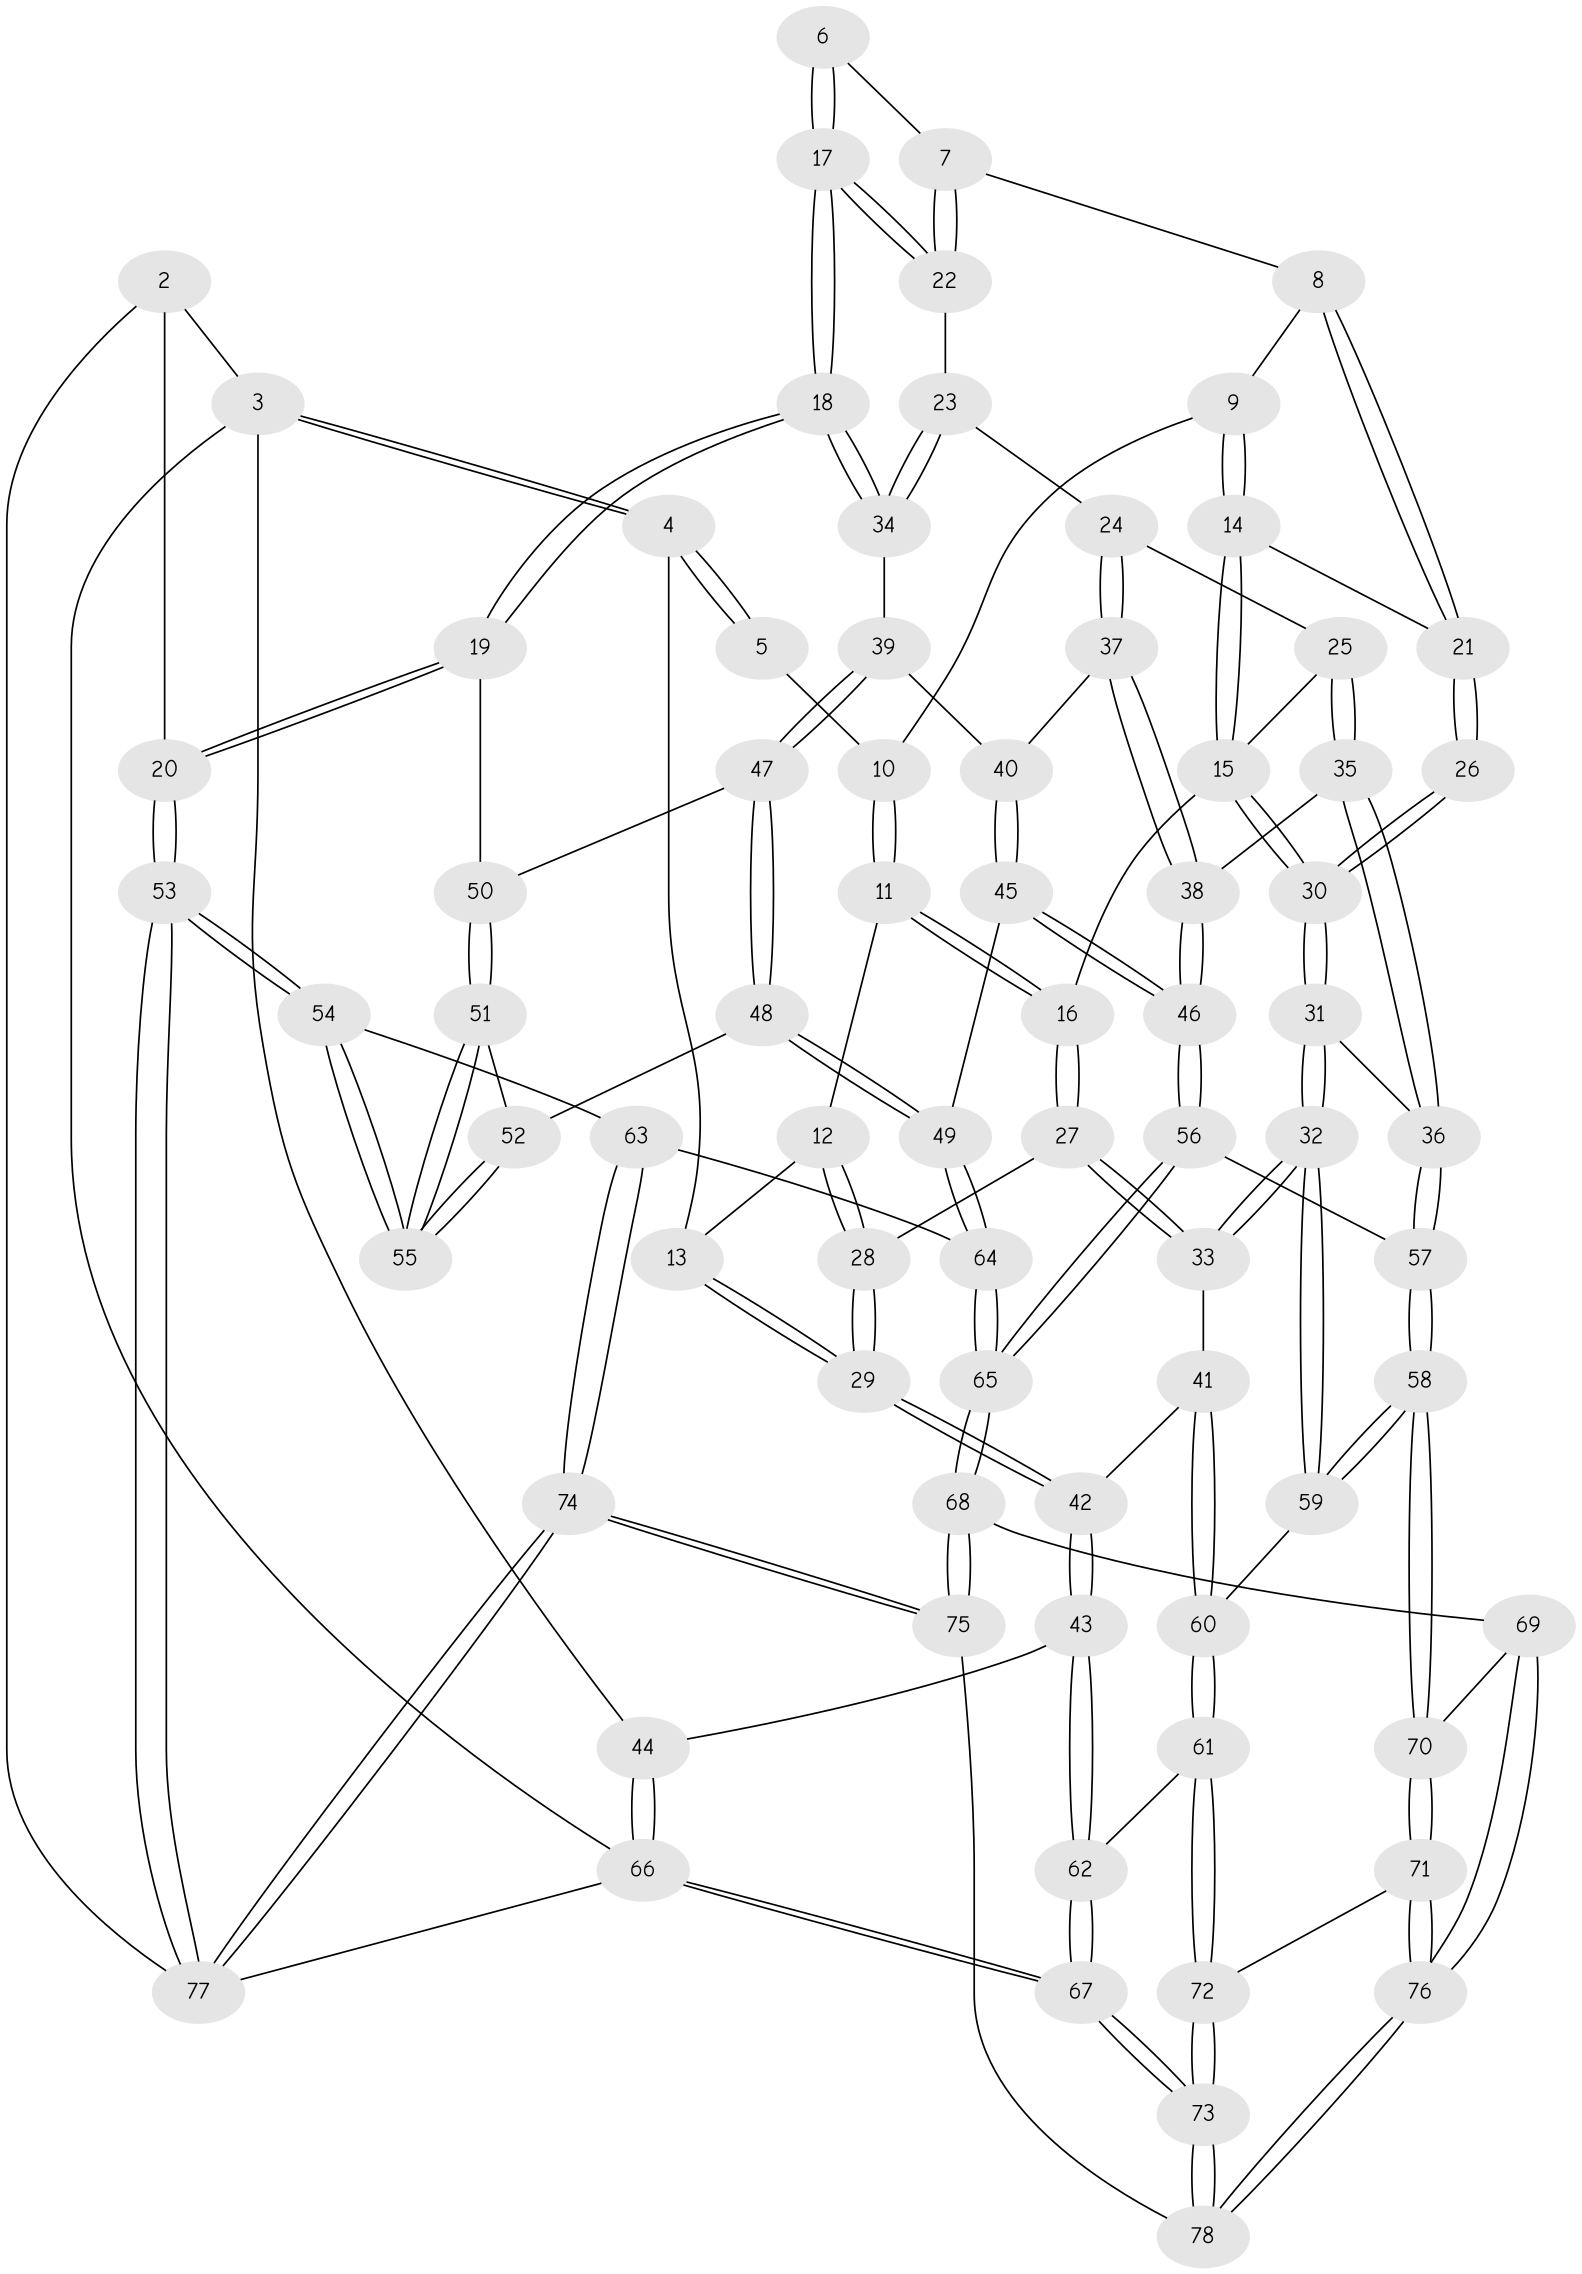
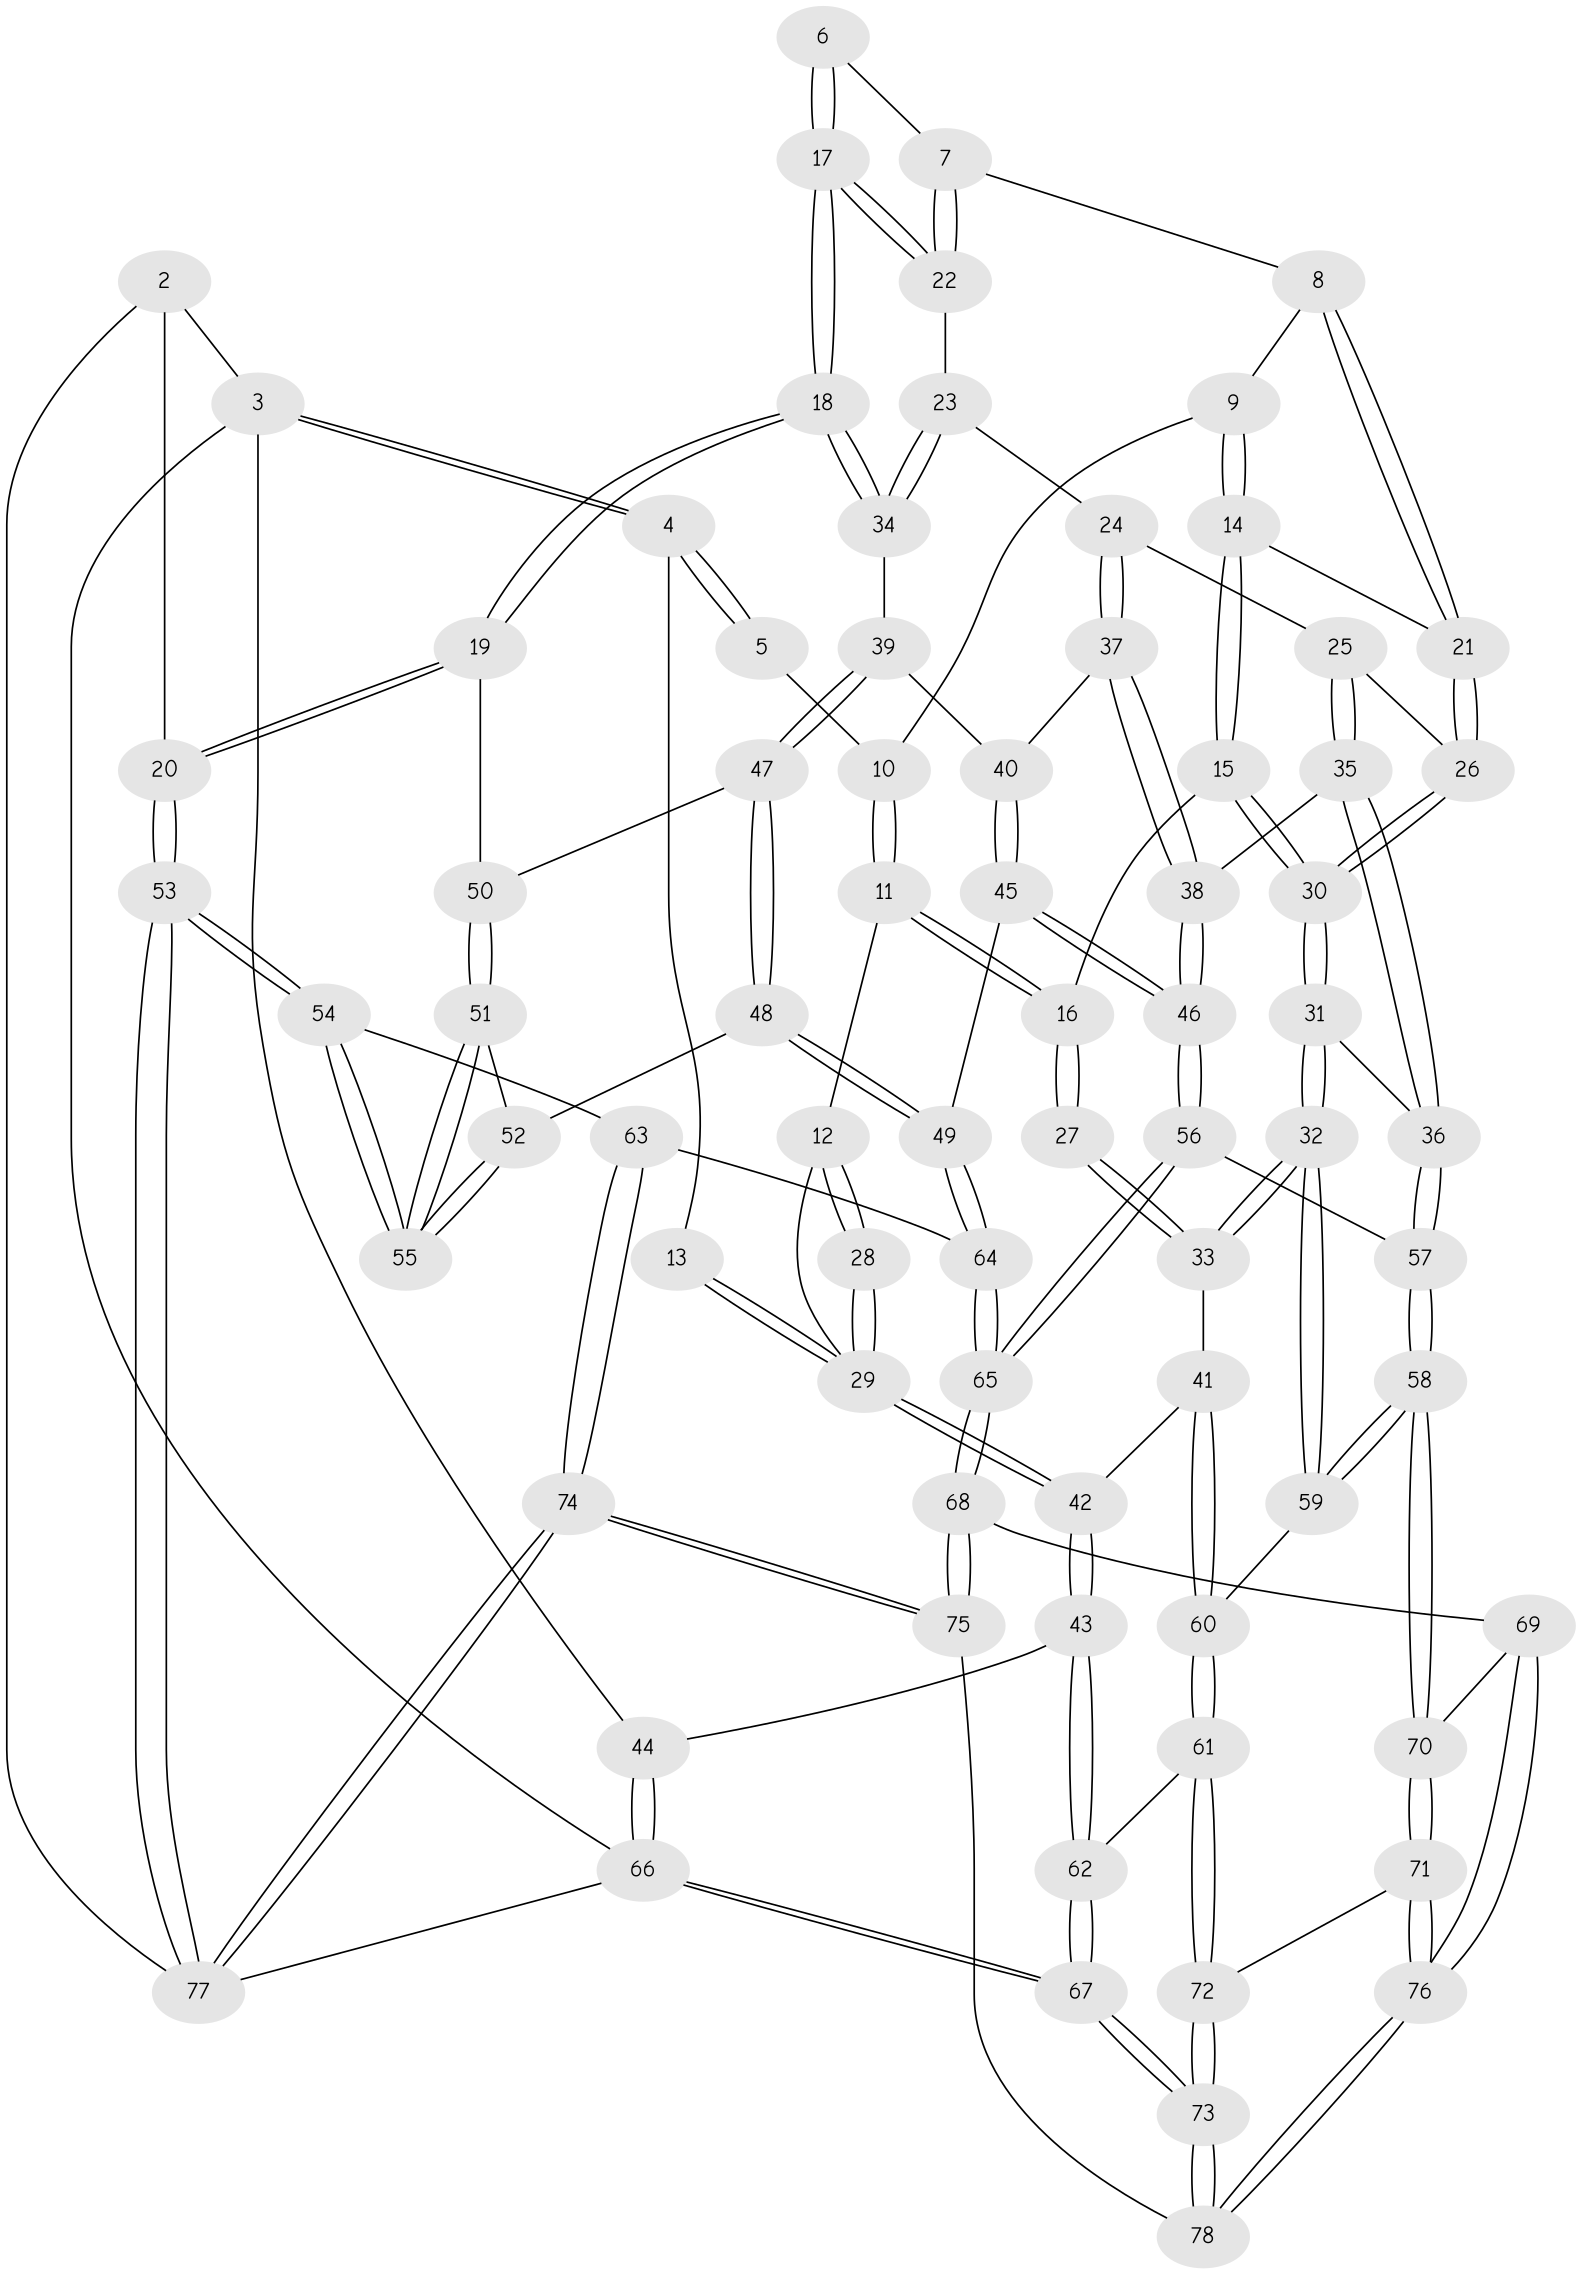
edge "25" -- "15": now "25" -- "26"
edge "12" -- "13": now "12" -- "29"
edge "27" -- "28": removed
